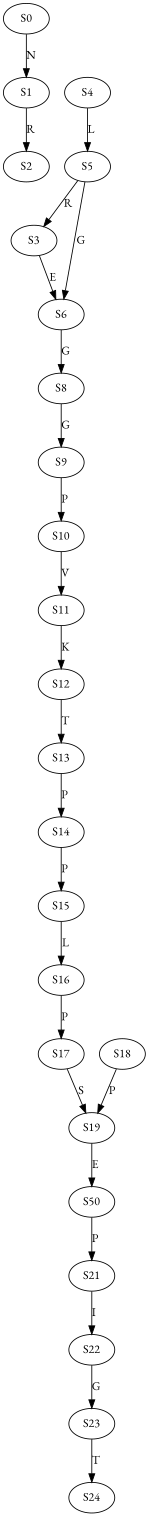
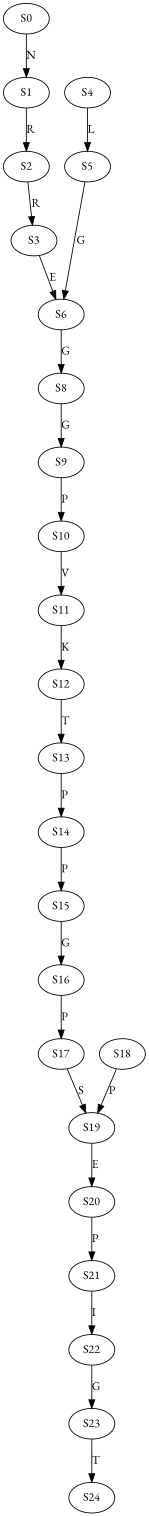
edge "S5" -> "S3": now "S2" -> "S3"
edge "S15" -> "S16": label "L" -> "G"
node "S50": label "S50" -> "S20"
